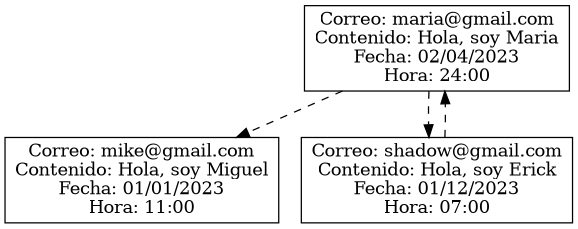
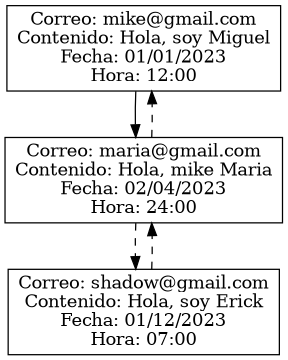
node "Correo: maria@gmail.com": text "Contenido: Hola, soy Maria" -> "Contenido: Hola, mike Maria"
edge "Correo: mike@gmail.com" -> "Correo: maria@gmail.com": added
node "Correo: mike@gmail.com": text "Hora: 11:00" -> "Hora: 12:00"
